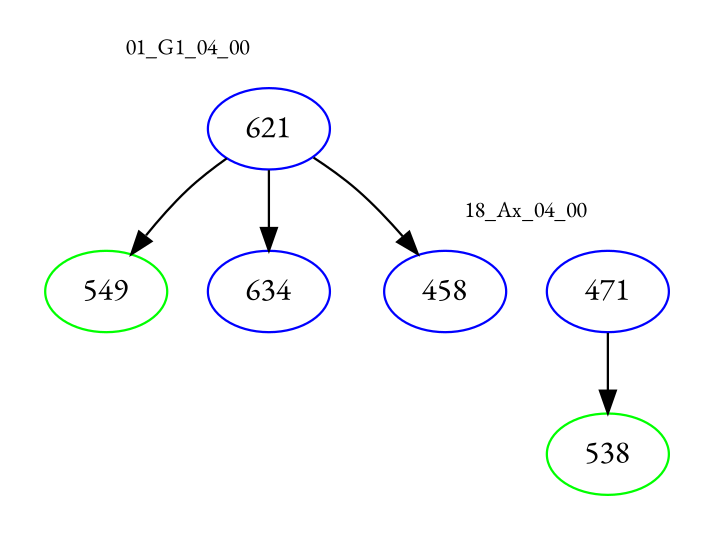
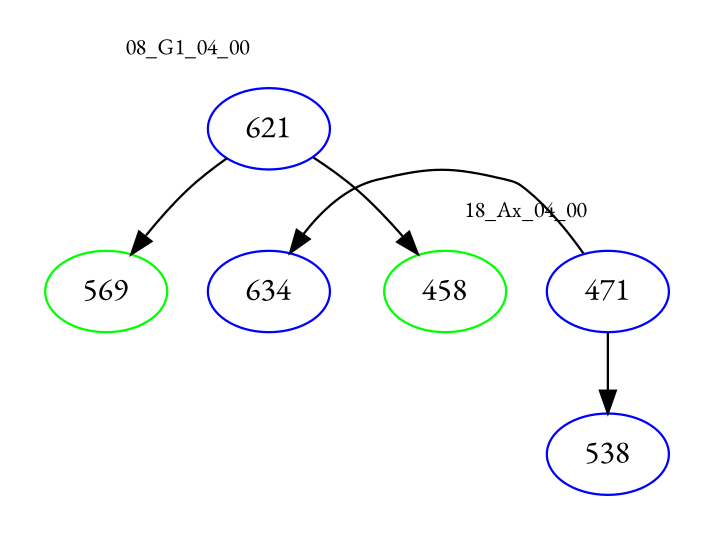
cluster "01_G1_04_00": label "01_G1_04_00" -> "08_G1_04_00"
edge "621" -> "634": now "471" -> "634"
node "549": label "549" -> "569"
node "458": color blue -> green
node "538": color green -> blue
